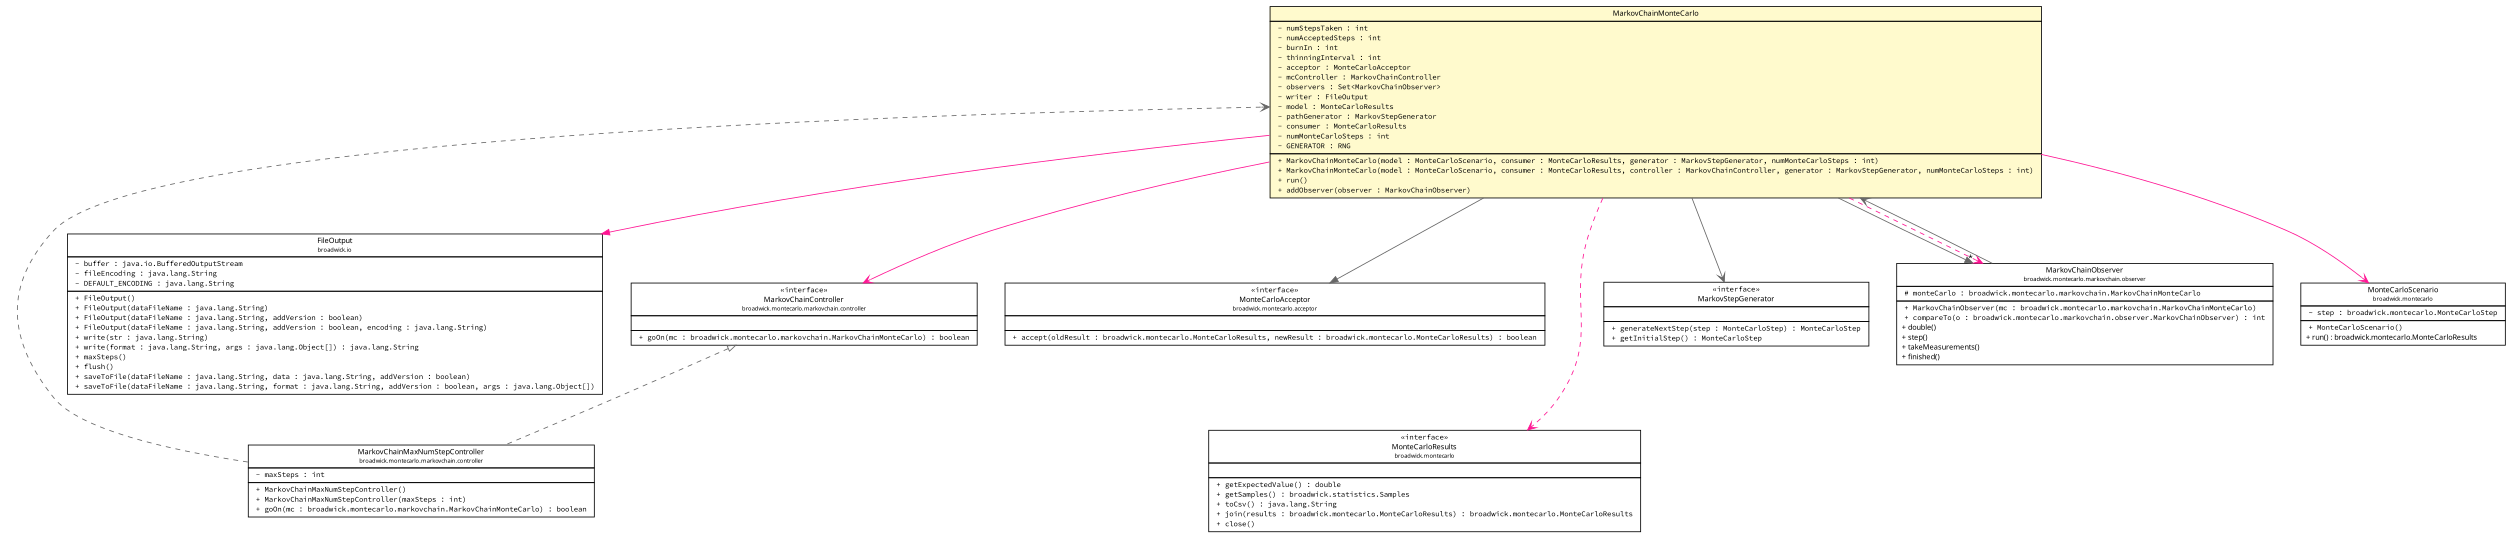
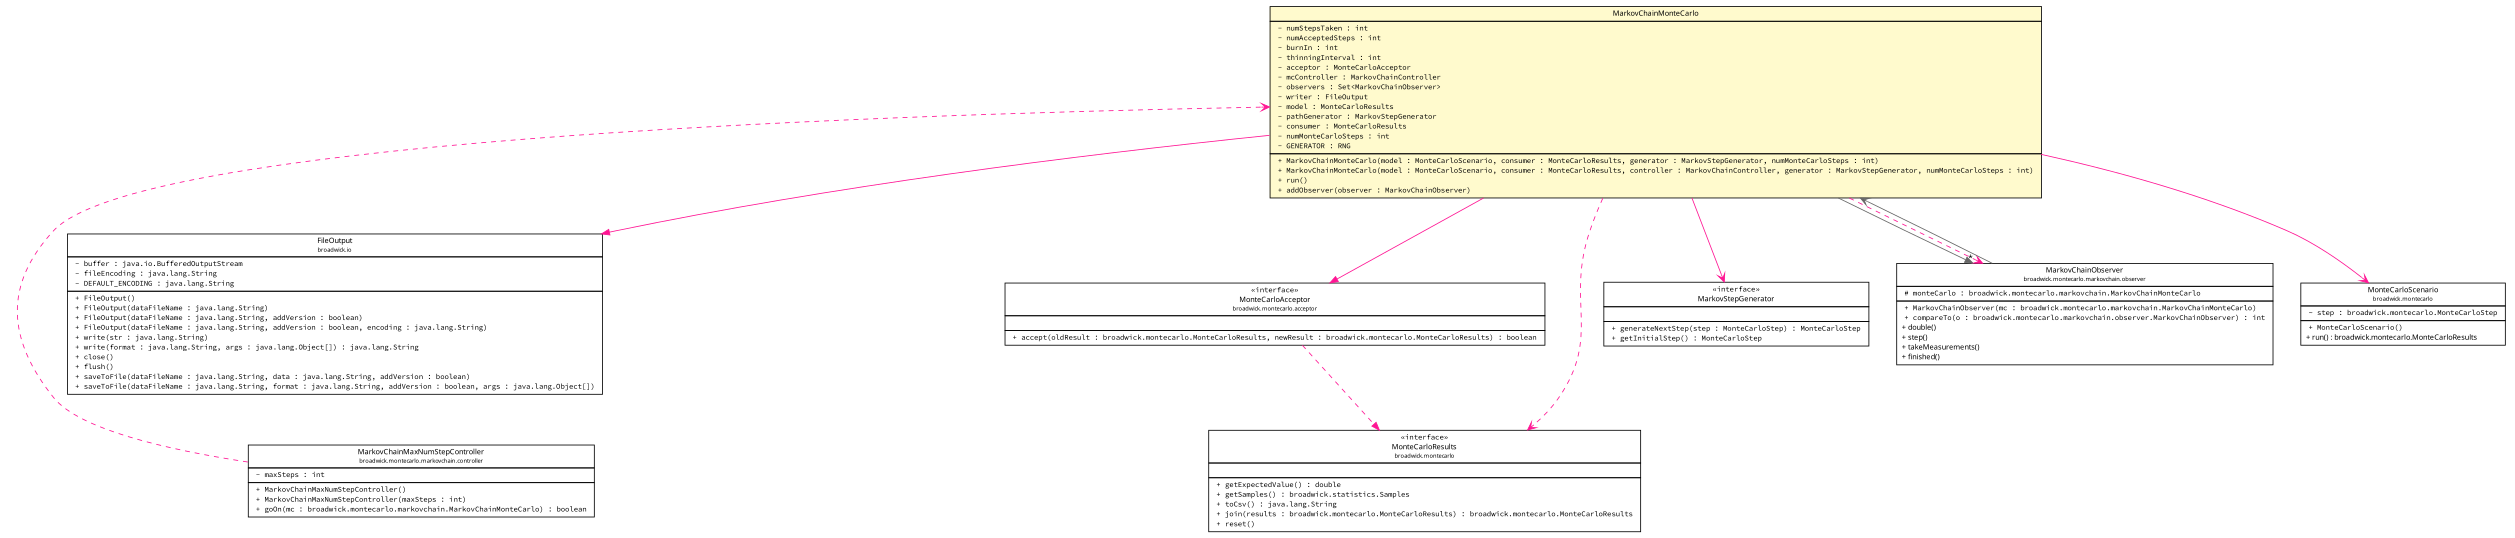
edge "MarkovChainMaxNumStepController" -> "MarkovChainMonteCarlo": color gray40 -> deeppink
edge "MarkovChainMonteCarlo" -> "MarkovStepGenerator": color gray40 -> deeppink
edge "MarkovChainMonteCarlo" -> "MonteCarloAcceptor": color gray40 -> deeppink
node "MarkovChainController": removed
node "FileOutput": text "+ maxSteps()" -> "+ close()"
edge "MonteCarloAcceptor" -> "MonteCarloResults": added
node "MonteCarloResults": text "+ close()" -> "+ reset()"
